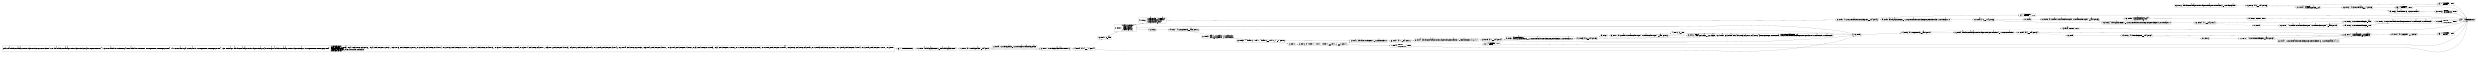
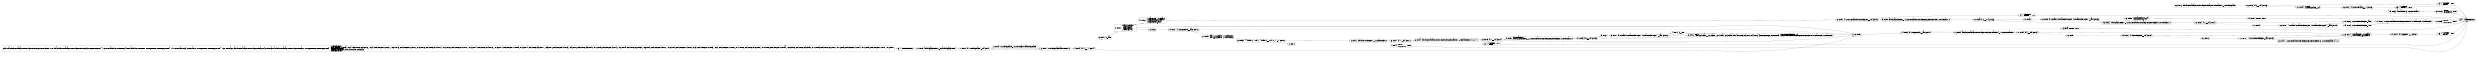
node "84: 0x0043": removed
